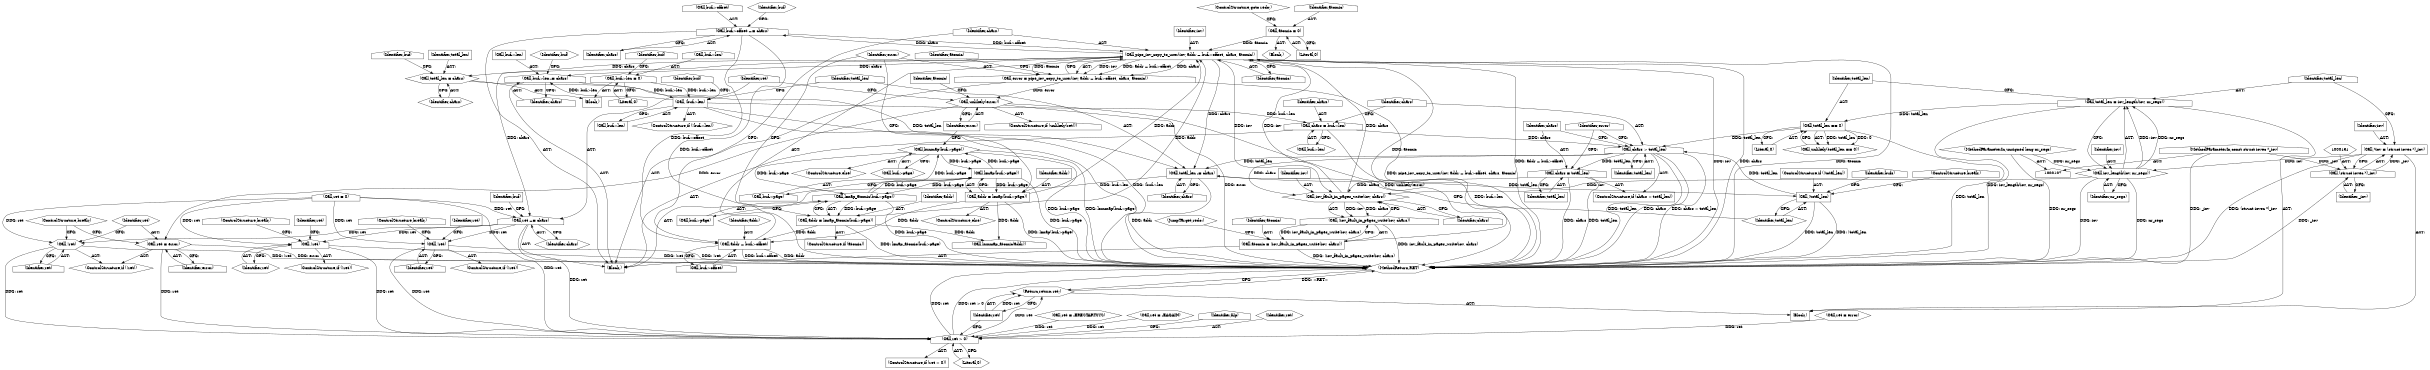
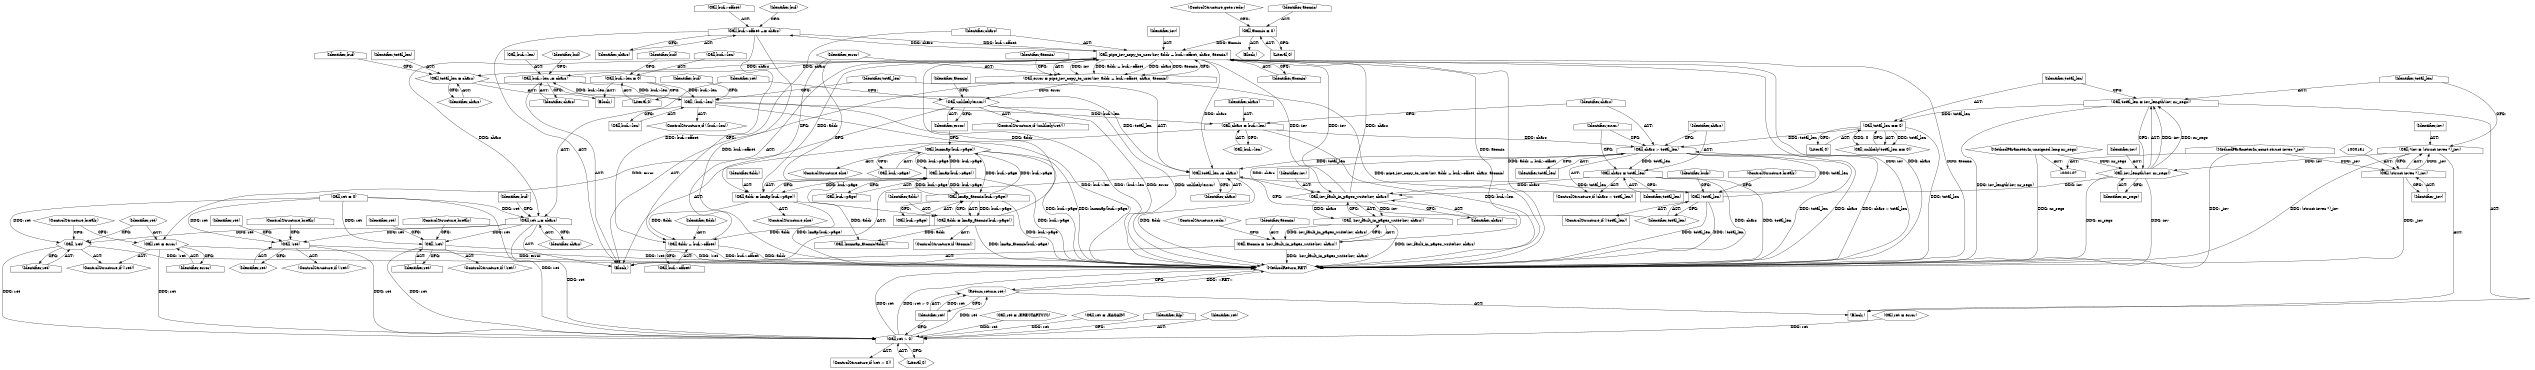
node "(Call,*iov = (struct iovec *)_iov)": shape box -> house
edge "(ControlStructure,if (!total_len))" -> "(Call,!total_len)": reversed
node "(JumpTarget,redo:)": label "(JumpTarget,redo:)" -> "(ControlStructure,redo:)"
